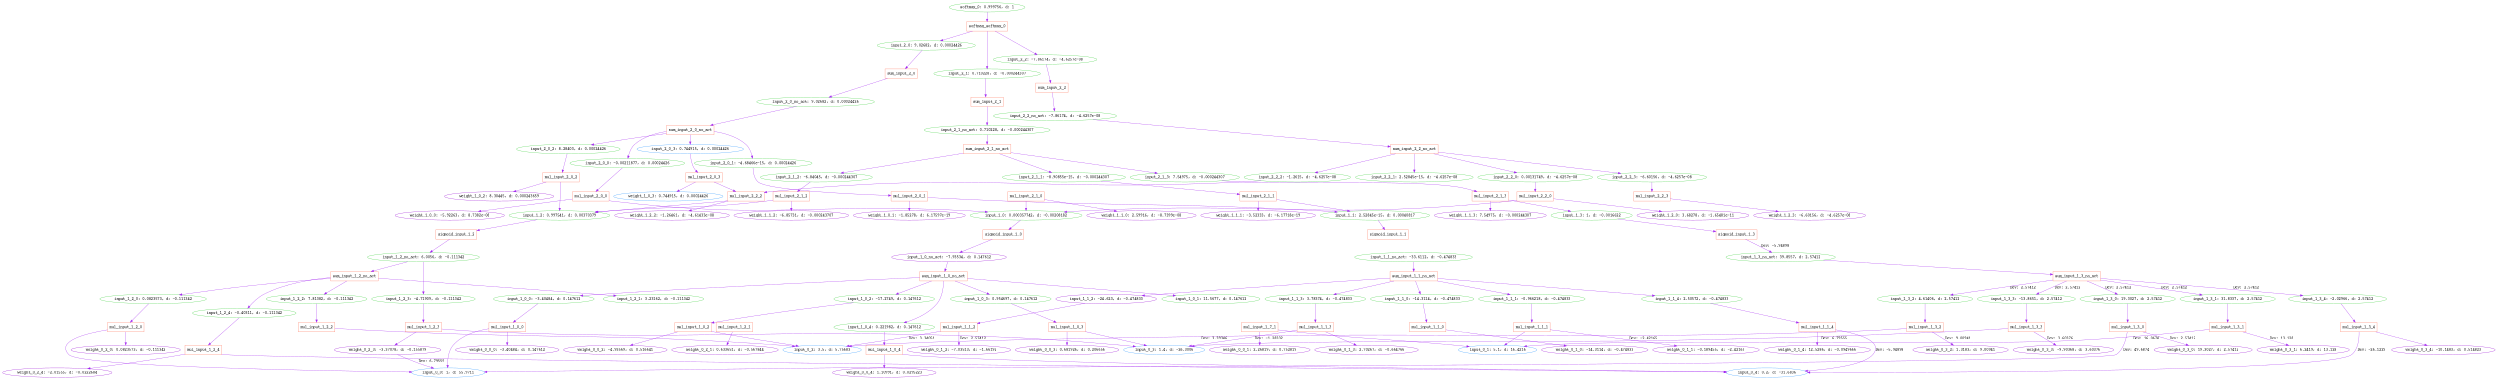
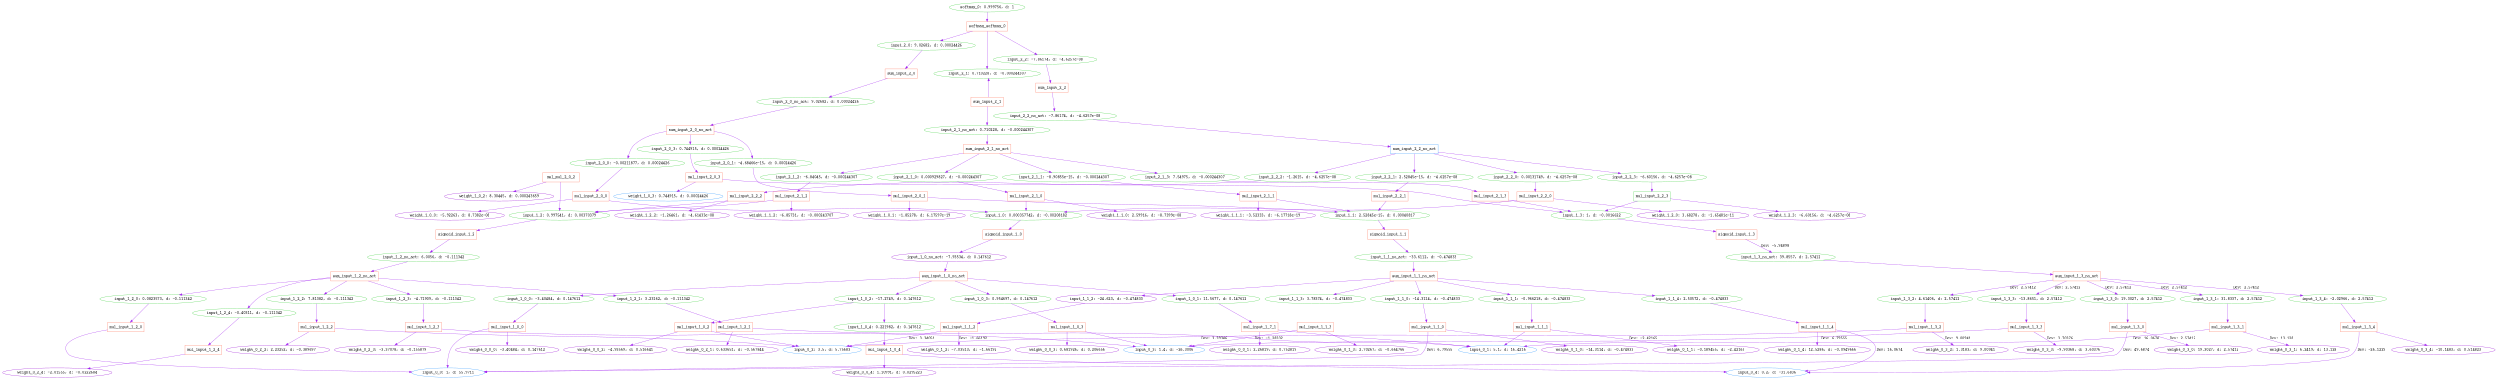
edge "input_2_1: 0.710228, d: -0.000244307" -> "sum_input_2_1": reversed
node "input_2_0_2: 8.28403, d: 0.00024426": removed
node "input_2_0_3: 0.744915, d: 0.00024426": color dodgerblue -> limegreen
node "sum_input_2_2_no_act": color tomato -> dodgerblue
node "mul_input_2_0_2": label "mul_input_2_0_2" -> "mul_mul_2_0_2"
node "input_2_1_0: 0.000929827, d: -0.000244307": added
edge "mul_input_2_0_3" -> "mul_input_2_2_2": now "mul_input_2_0_3" -> "input_1_3: 1, d: -0.0016622"
node "mul_input_2_2_1": added
node "mul_input_2_2_3": color tomato -> limegreen
edge "mul_input_2_2_3" -> "input_1_3: 1, d: -0.0016622": added
node "weight_1_1_3: 7.54975, d: -0.000244307": removed
edge "sigmoid_input_1_1" -> "input_1_1_no_act: -33.6112, d: -0.474833": added
edge "input_1_2_no_act: 6.0056, d: -0.111342" -> "input_1_2_3: -4.71909, d: -0.111342": now "sum_input_1_2_no_act" -> "input_1_2_3: -4.71909, d: -0.111342"
edge "sum_input_1_0_no_act" -> "input_1_0_4: 0.221982, d: 0.147612": now "input_1_0_2: -17.2749, d: 0.147612" -> "input_1_0_4: 0.221982, d: 0.147612"
edge "input_1_0_1: 11.5677, d: 0.147612" -> "mul_input_1_7_1": added
edge "input_1_1_3: 3.78374, d: -0.474833" -> "mul_input_1_1_3": removed
edge "input_1_2_1: 3.23162, d: -0.111342" -> "mul_input_1_2_1": added
edge "mul_input_1_2_1" -> "input_0_1: 5.1, d: 16.4216": added
edge "mul_input_1_1_2" -> "weight_0_1_2: -7.03513, d: -1.66192": label "Dev: 2.57412" -> "Dev: -1.66192"
edge "mul_input_1_3_3" -> "weight_0_3_3: -9.90368, d: 3.60376": label "Dev: 3.60376" -> "Dev: 3.70376"
node "weight_0_2_0: 0.0823573, d: -0.111342": removed
node "weight_0_2_2: 2.23252, d: -0.389697": added
edge "mul_input_1_1_4" -> "input_0_4: 0.2, d: -31.6836": label "Dev: -5.94898" -> "Dev: 16.0674"
edge "weight_0_2_3: -3.37078, d: -0.155879" -> "input_0_0: 1, d: 55.9711": now "mul_input_1_1_0" -> "input_0_0: 1, d: 55.9711"
edge "mul_input_1_2_4" -> "input_0_4: 0.2, d: -31.6836": removed
